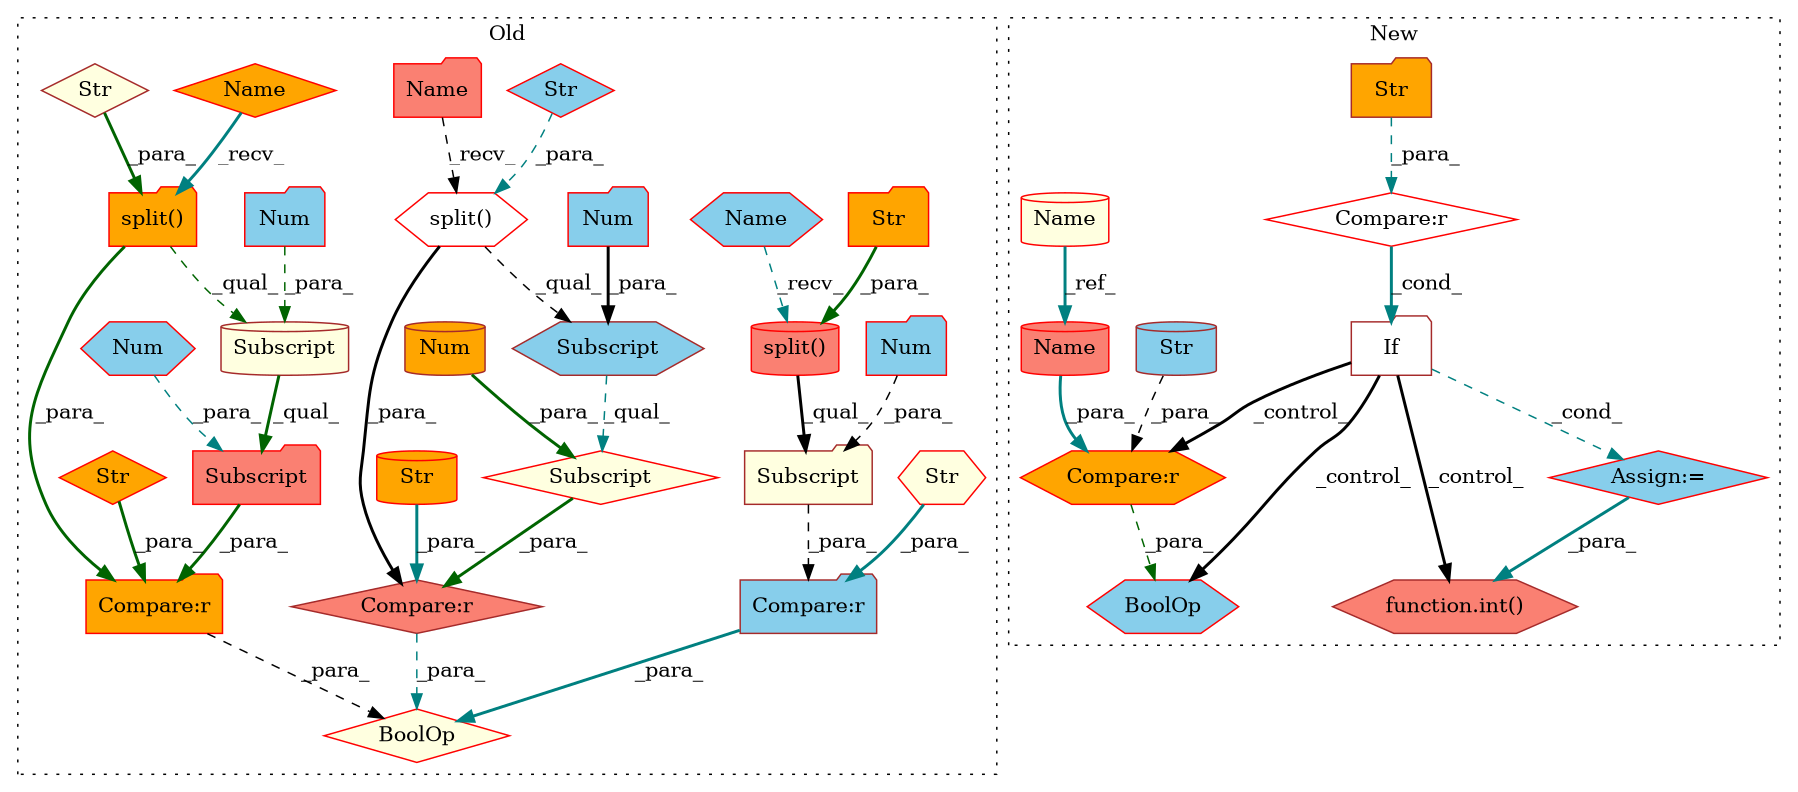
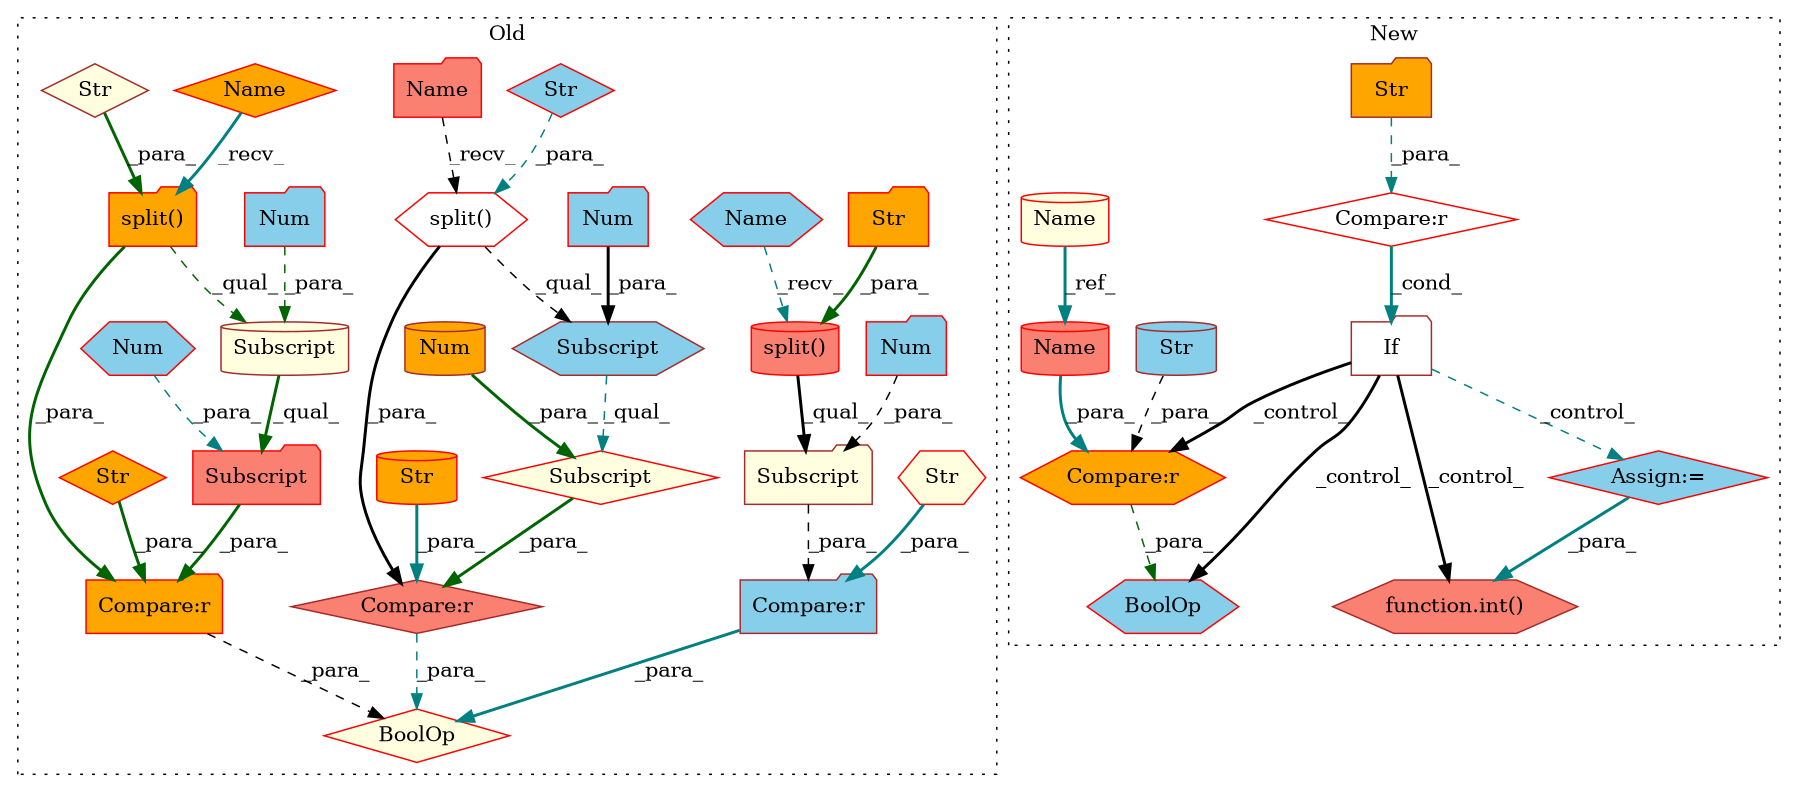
edge "If" -> "Assign:=": label "_cond_" -> "_control_"
